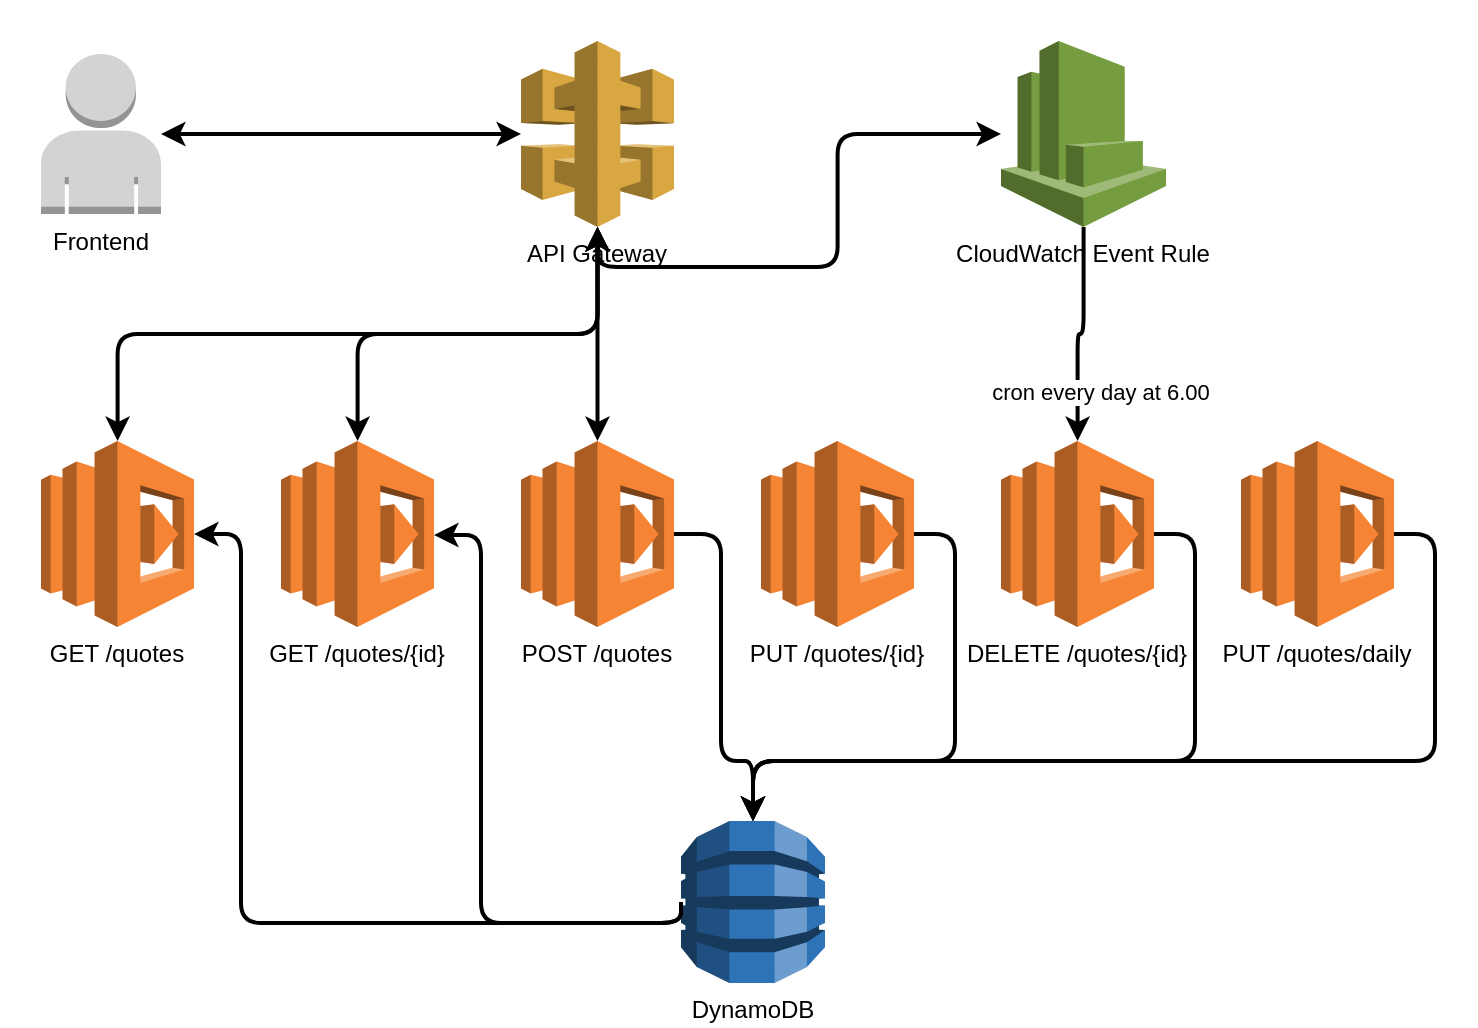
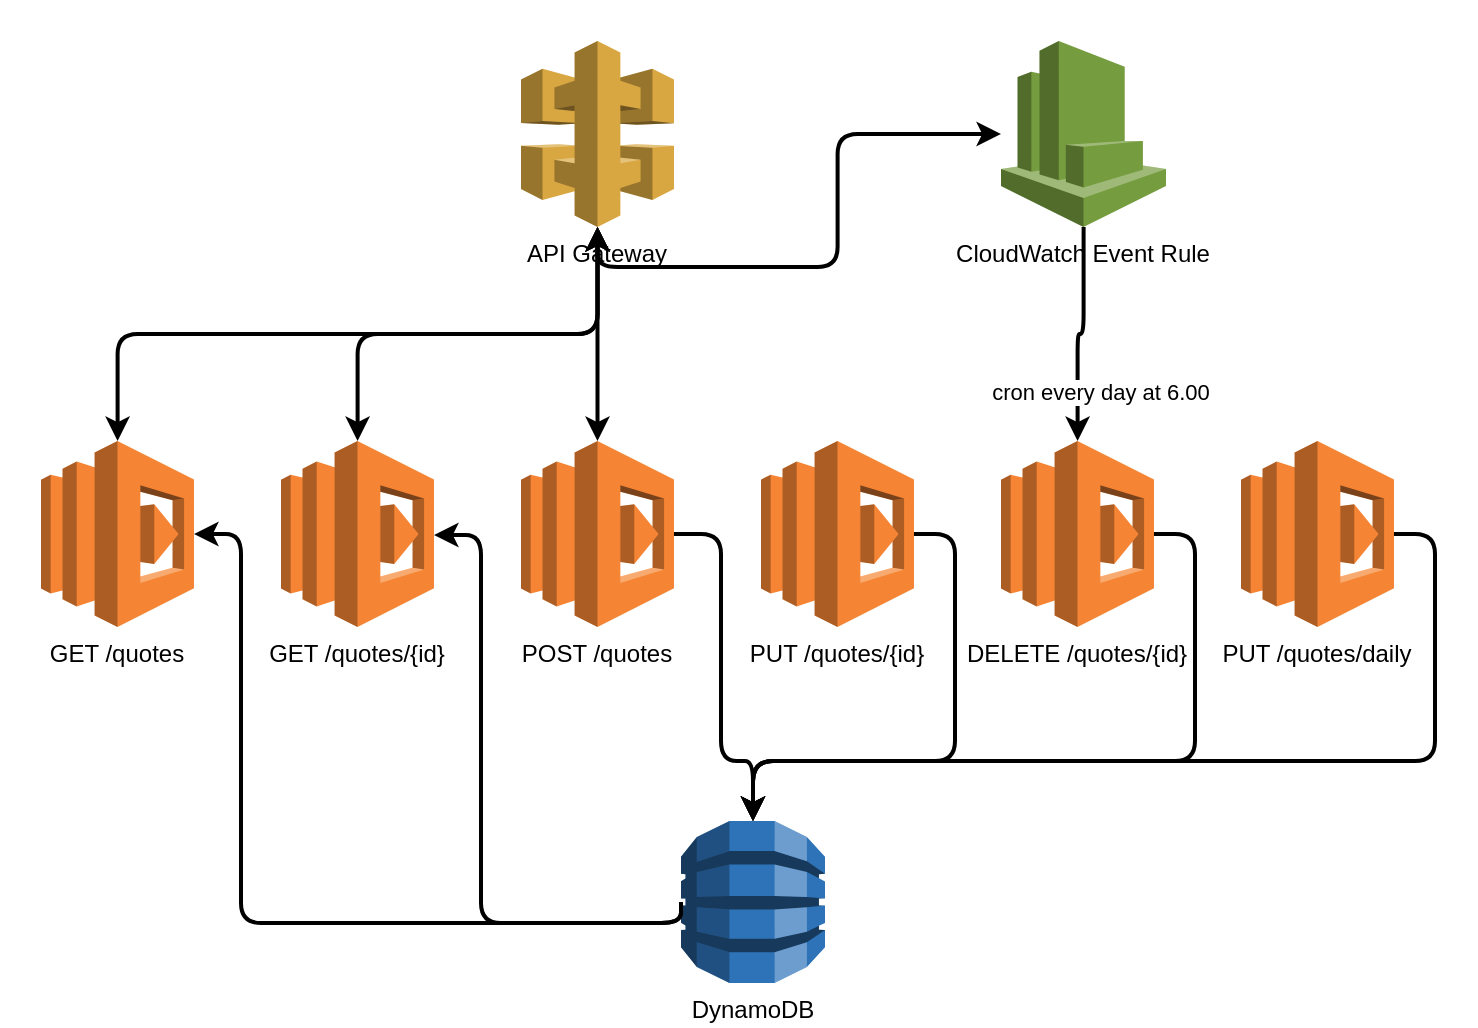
node "Frontend": removed
edge "Frontend" -- "API Gateway": removed
